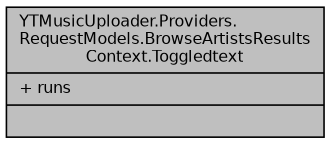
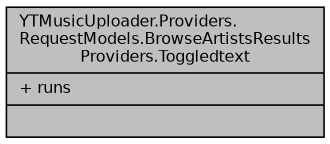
node "YTMusicUploader.Providers.": text "Context.Toggledtext" -> "Providers.Toggledtext"
